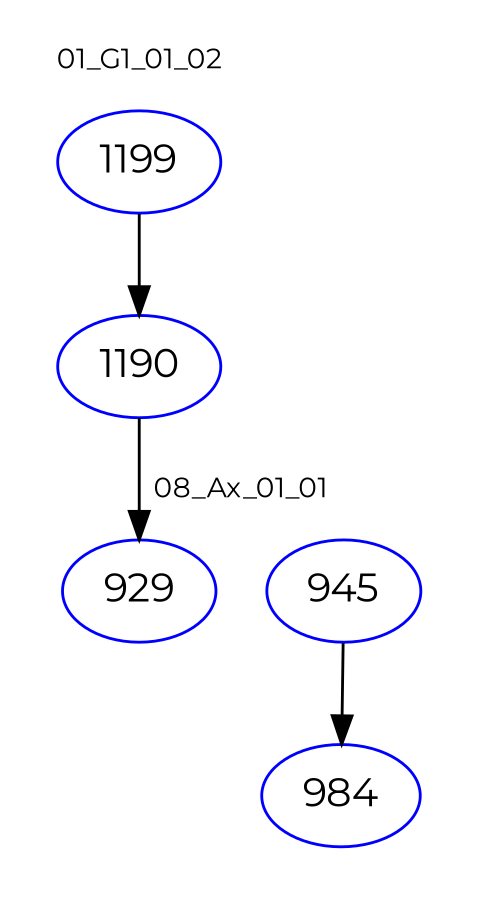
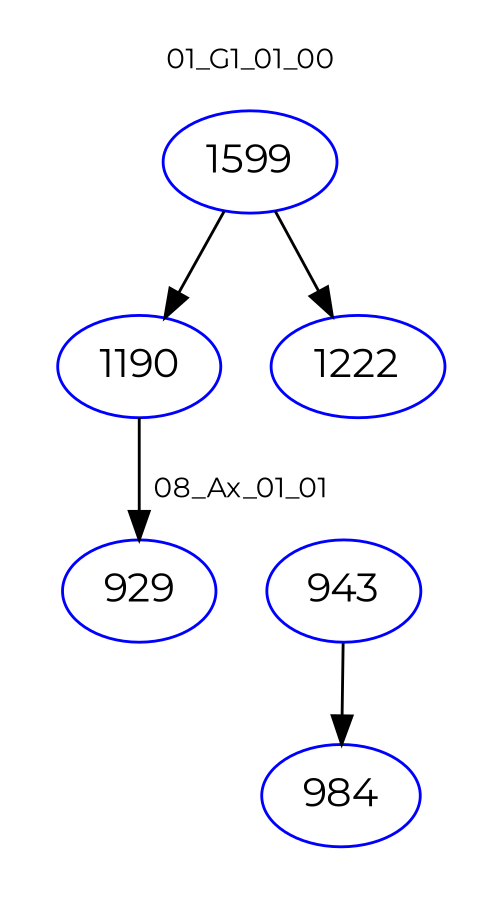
cluster "01_G1_01_02": label "01_G1_01_02" -> "01_G1_01_00"
node "1199": label "1199" -> "1599"
node "1222": added
node "945": label "945" -> "943"
